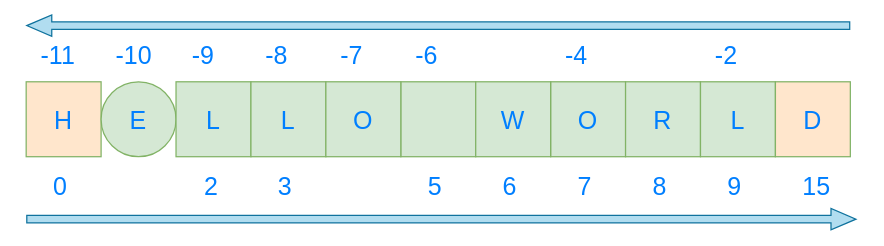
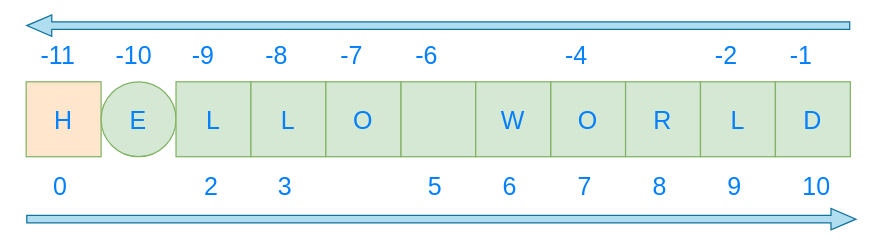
node "-1": added
node "D": fillcolor #ffe6cc -> #d5e8d4
node "15": label "15" -> "10"
